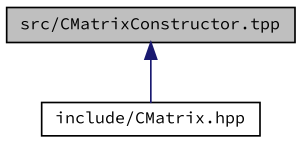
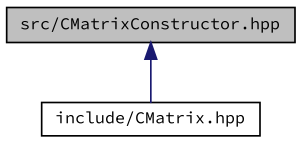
node "src/CMatrixConstructor.tpp": label "src/CMatrixConstructor.tpp" -> "src/CMatrixConstructor.hpp"
